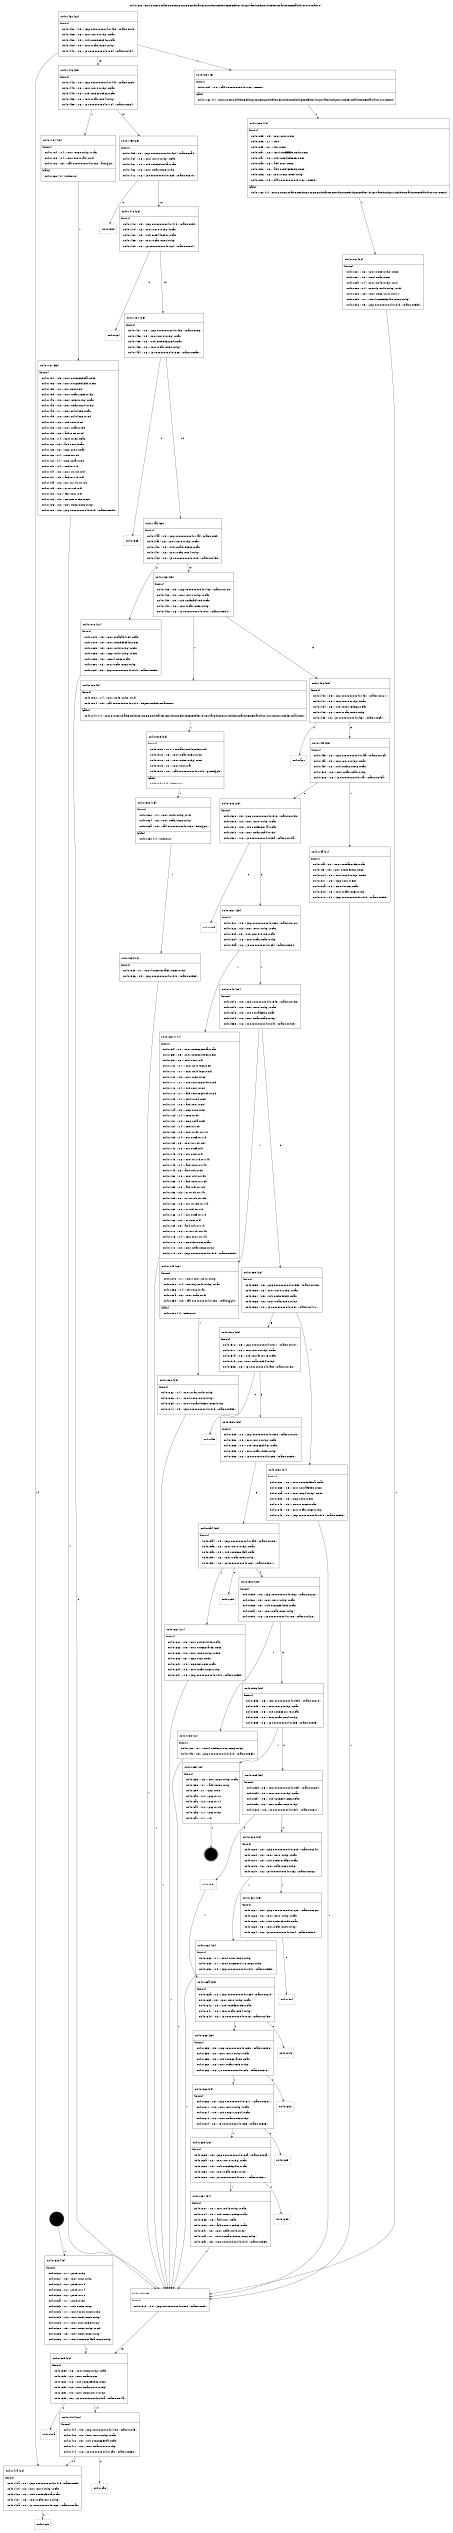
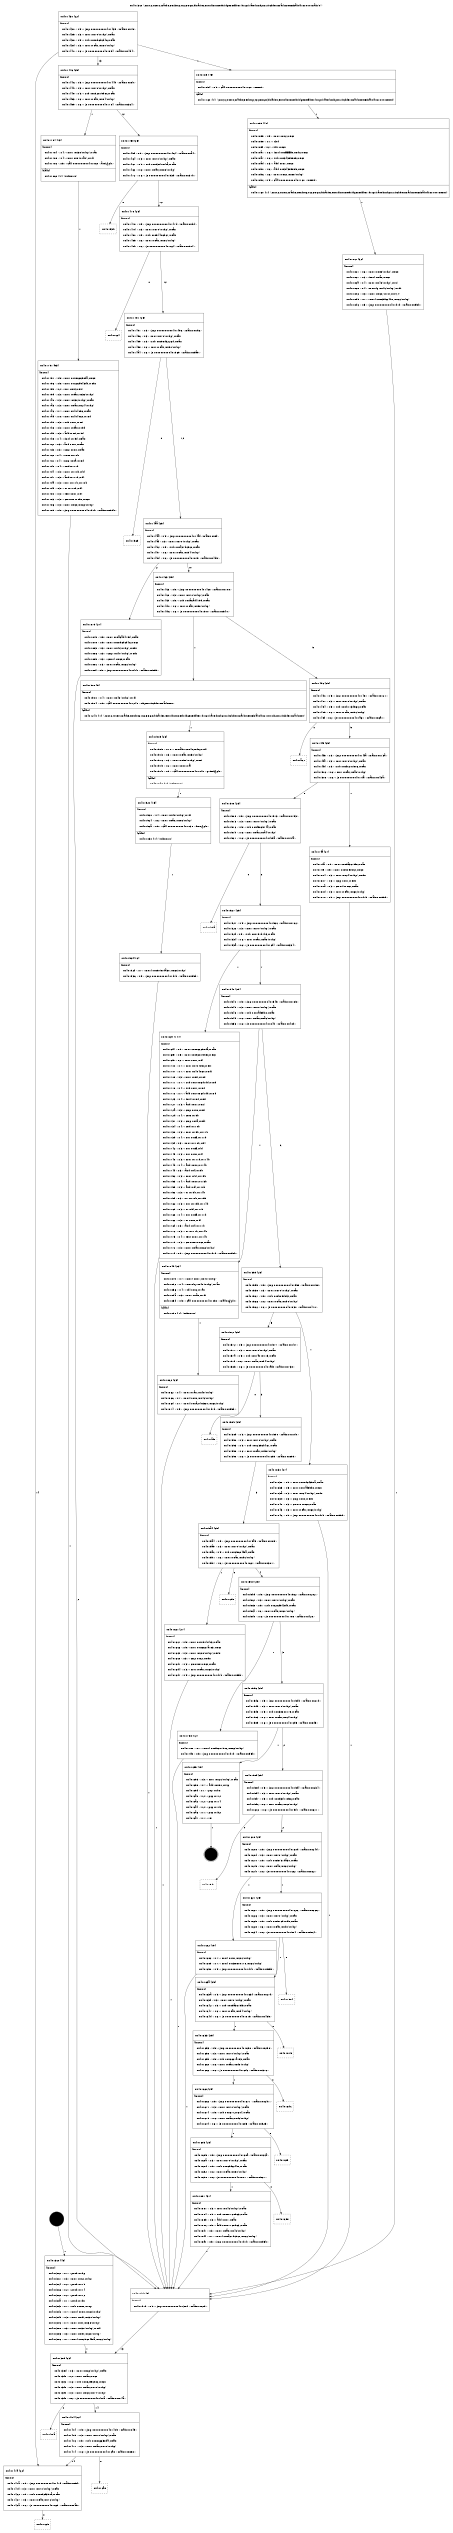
edge "0x4019d1" -> "0x40163a [25]": now "0x401621 [25]" -> "0x40163a [25]"
